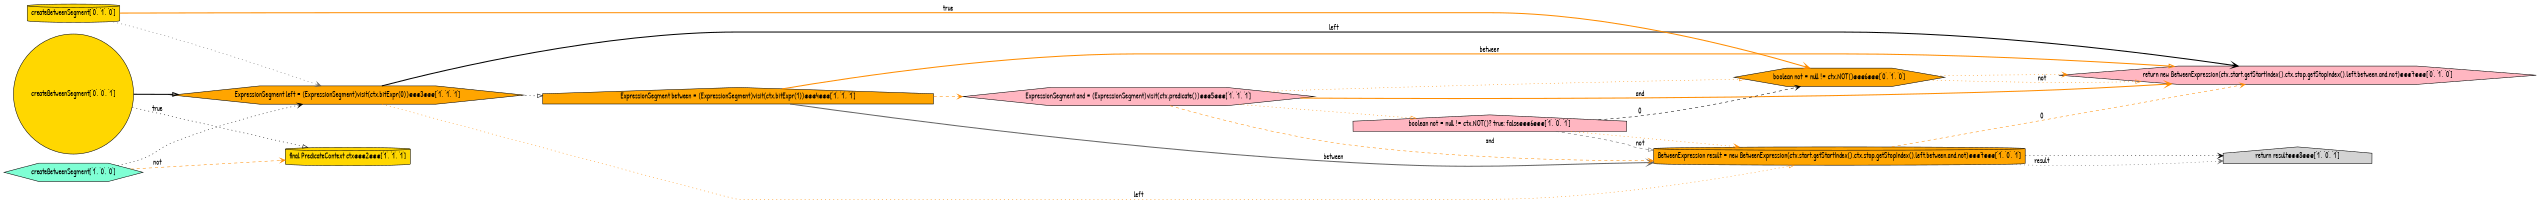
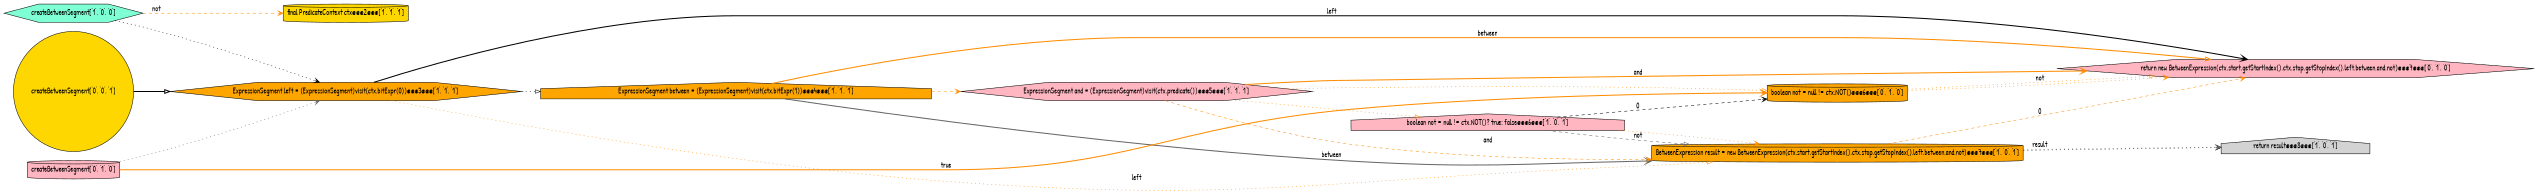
node "createBetweenSegment['0', '1', '0']": fillcolor gold -> lightpink
node "boolean not = null != ctx.NOT()@@@6@@@['0', '1', '0']": shape hexagon -> cylinder
edge "createBetweenSegment['0', '0', '1']" -> "final PredicateContext ctx@@@2@@@['1', '1', '1']": removed, label "true"
